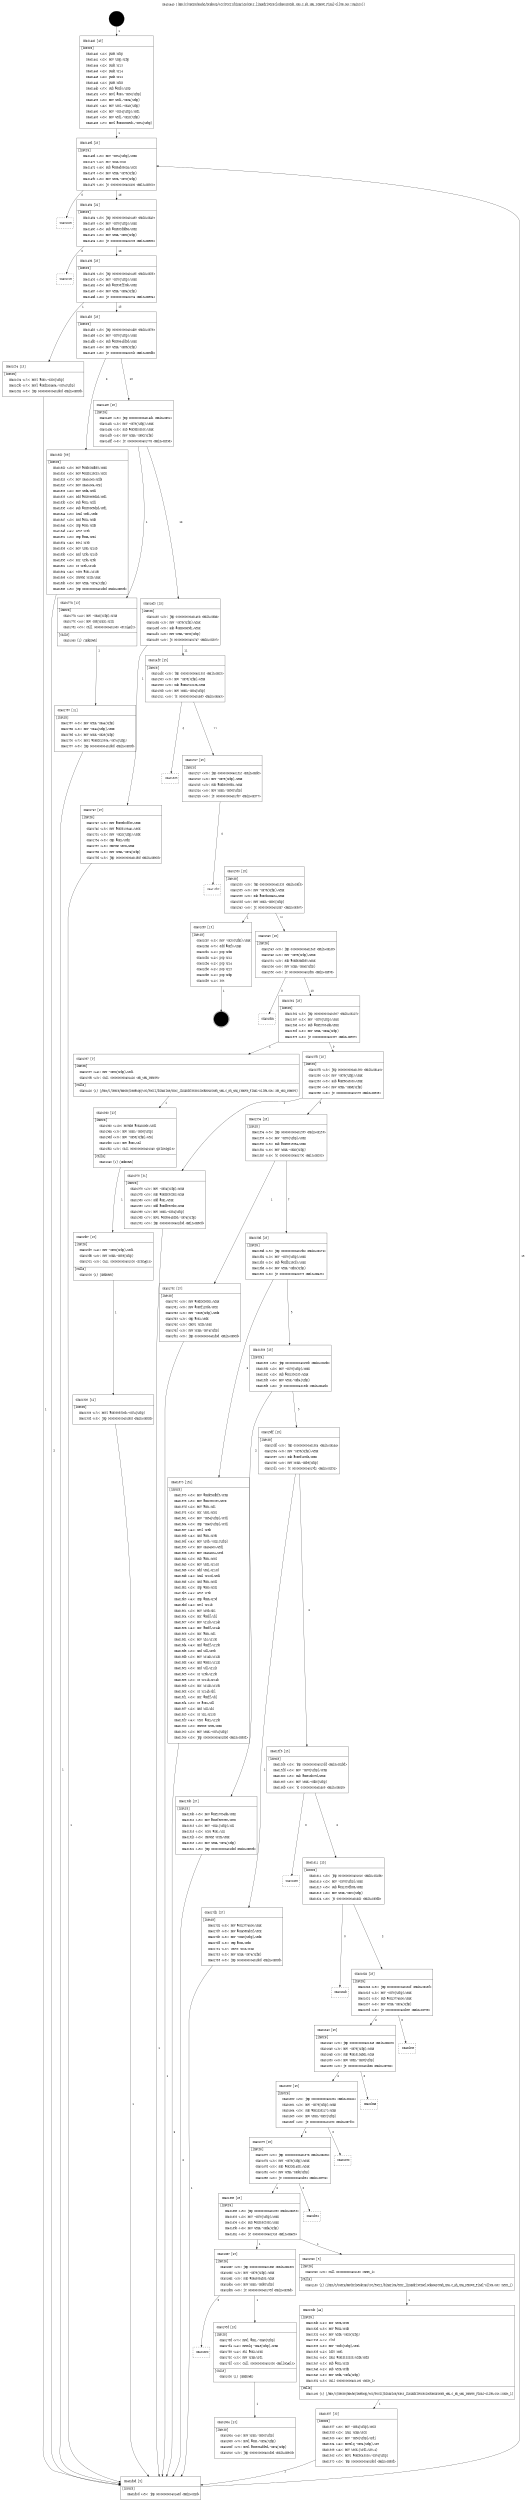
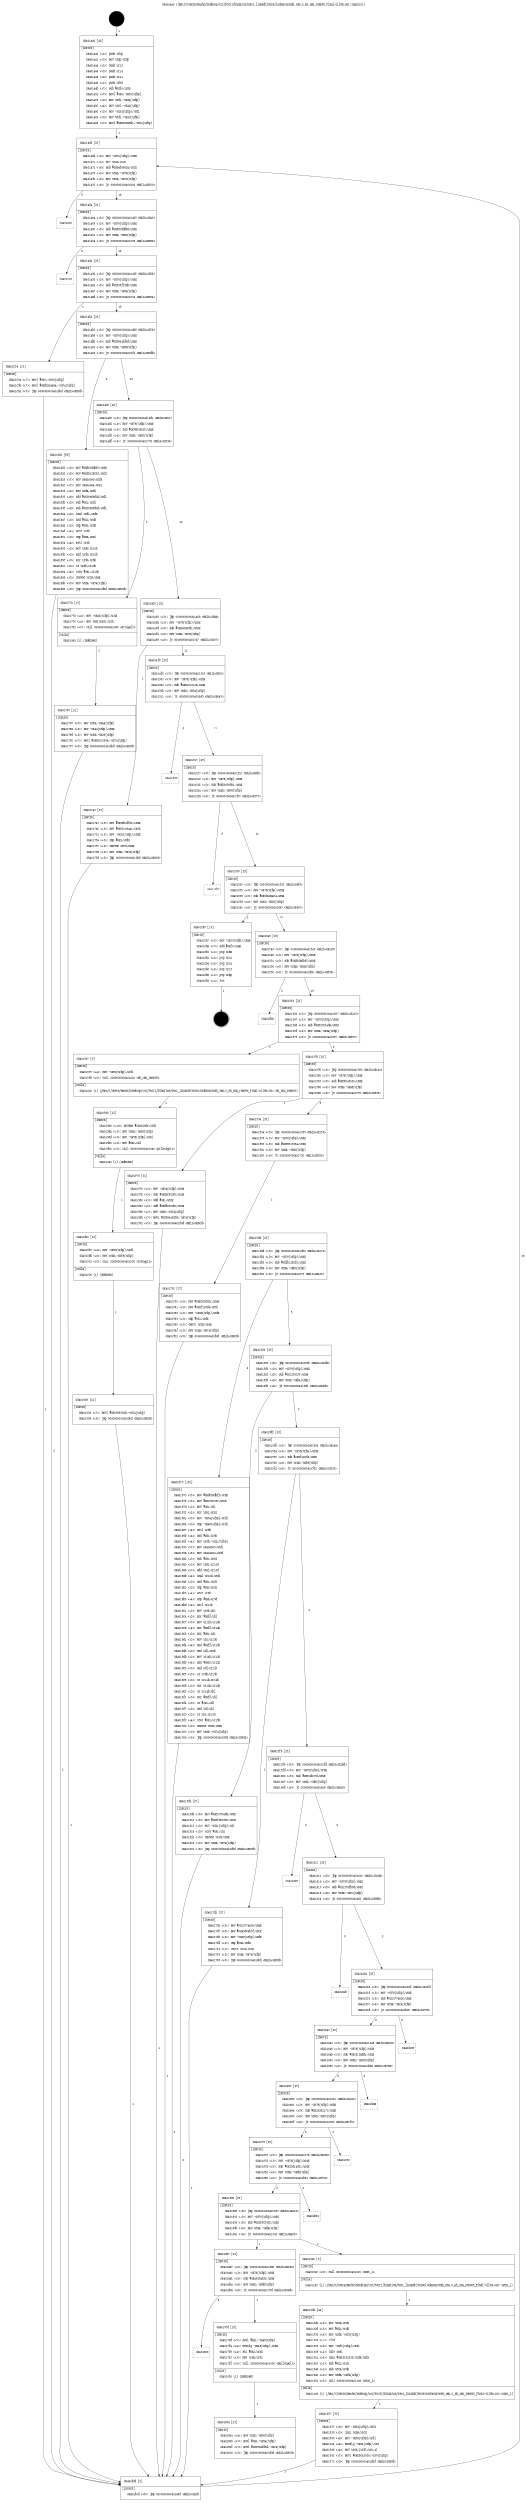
edge "0x401517 [25]" -> "0x401530 [25]": added, label "11"
edge "0x401594 [25]" -> "0x4015ad [25]": removed, label "7"
